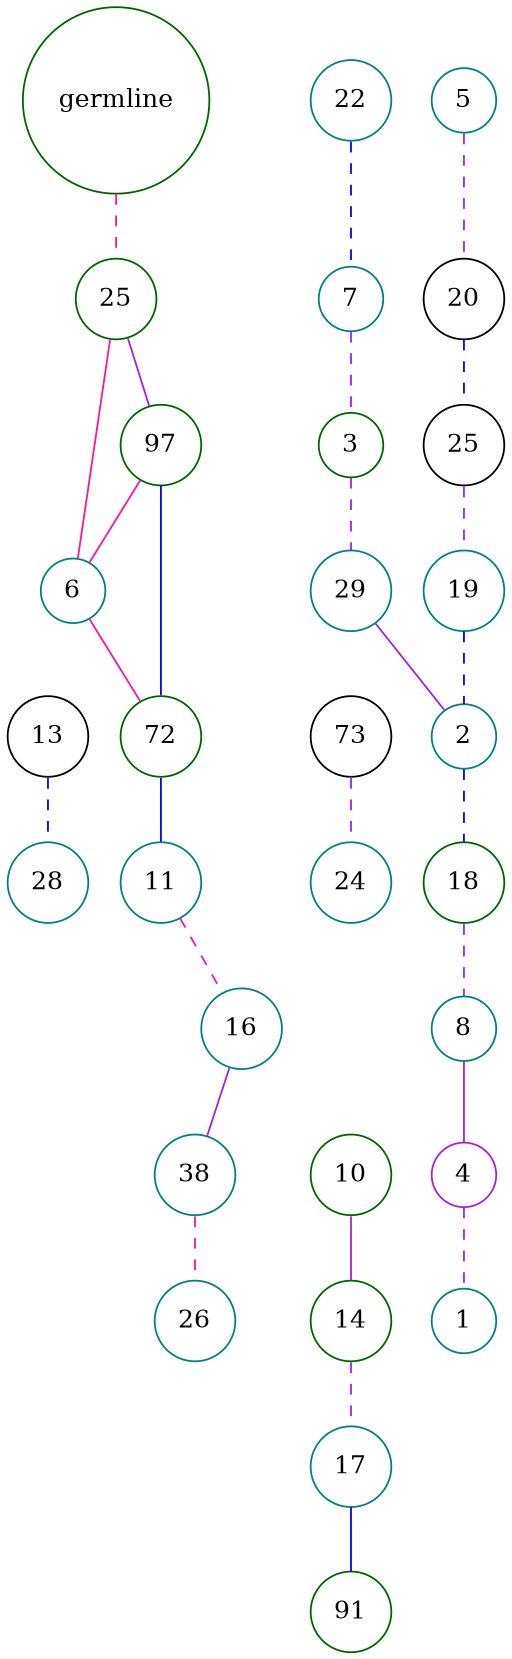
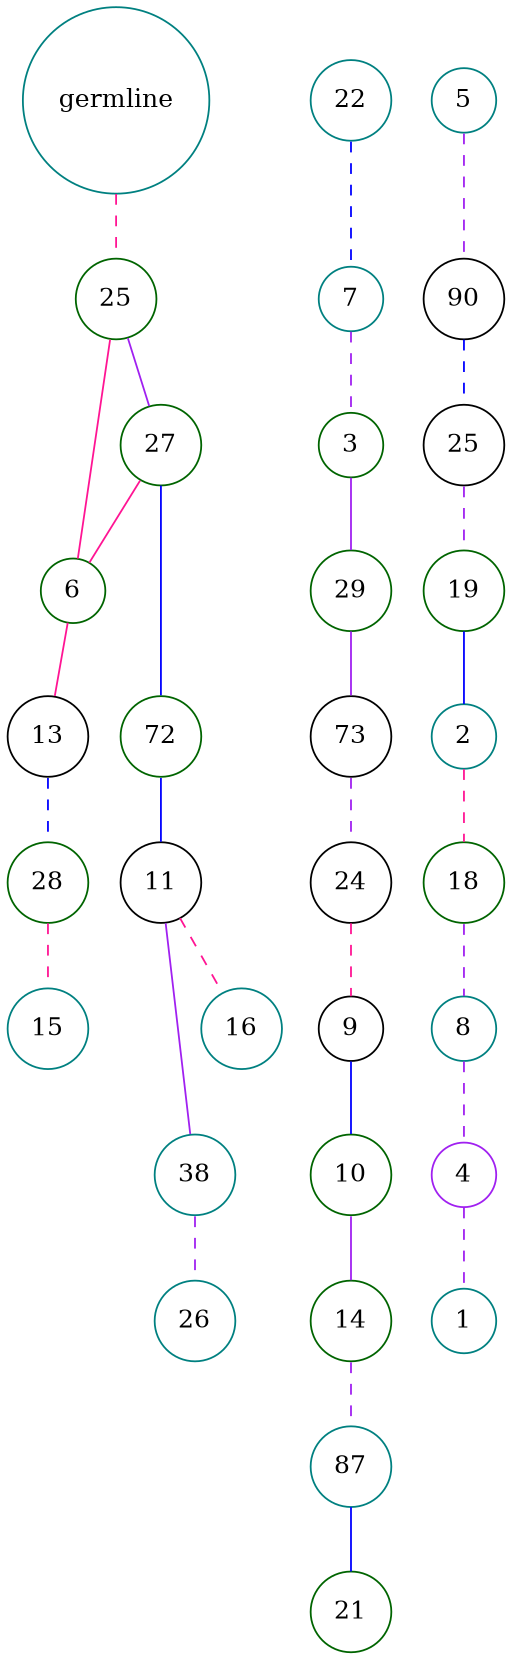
node "germline": color darkgreen -> teal
node "20": label "20" -> "90"
node "97": label "97" -> "27"
edge "3" -- "29": style dashed -> solid
node "6": color teal -> darkgreen
node "29": color teal -> darkgreen
node "19": color teal -> darkgreen
edge "6" -- "72": now "6" -- "13"
edge "29" -- "2": now "29" -- "73"
edge "19" -- "2": style dashed -> solid
edge "2" -- "18": color blue -> deeppink
node "28": color teal -> darkgreen
node "11": color teal -> black
node "24": color teal -> black
node "15": added
node "9": added
edge "16" -- "38": now "11" -- "38"
edge "8" -- "4": style solid -> dashed
edge "38" -- "26": color deeppink -> purple
node "17": label "17" -> "87"
node "91": label "91" -> "21"
